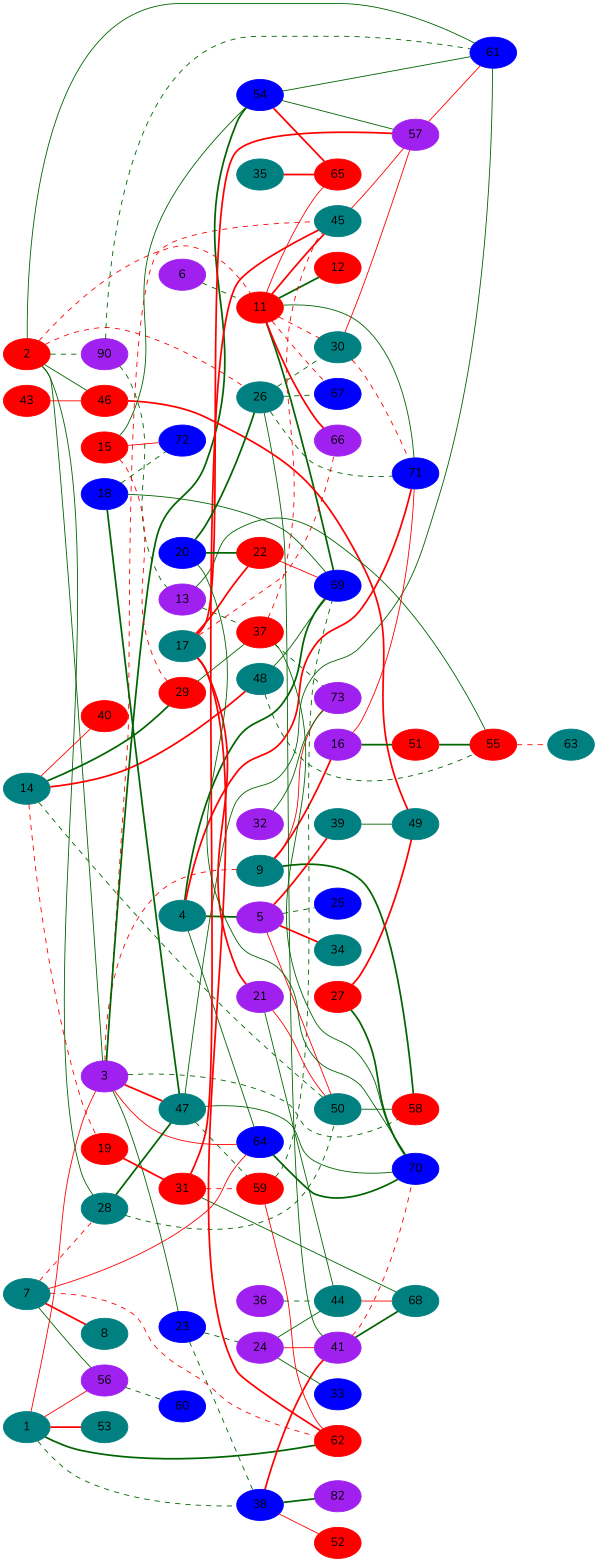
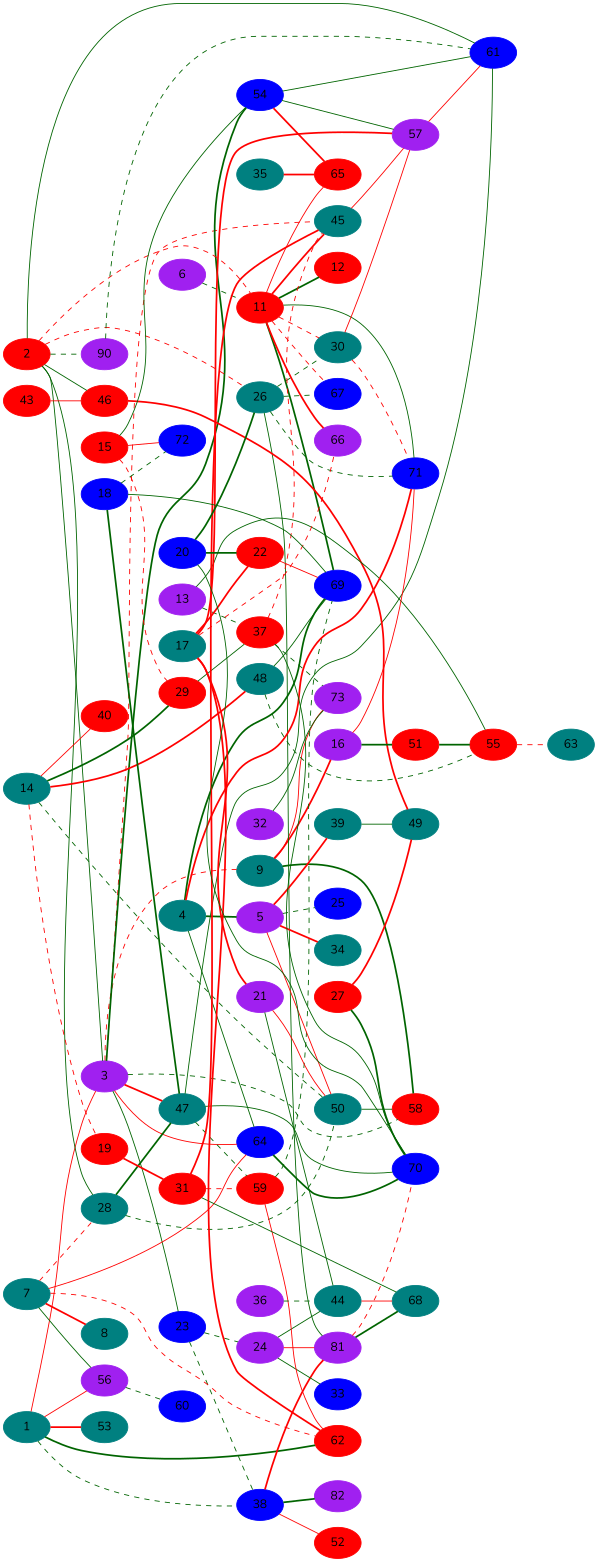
edge "90" -- "13": removed
node "41": label "41" -> "81"
